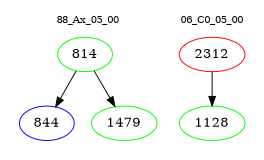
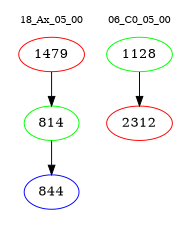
cluster "88_Ax_05_00": label "88_Ax_05_00" -> "18_Ax_05_00"
edge "2312" -> "1128": reversed
edge "814" -> "1479": reversed
node "1479": color green -> red
